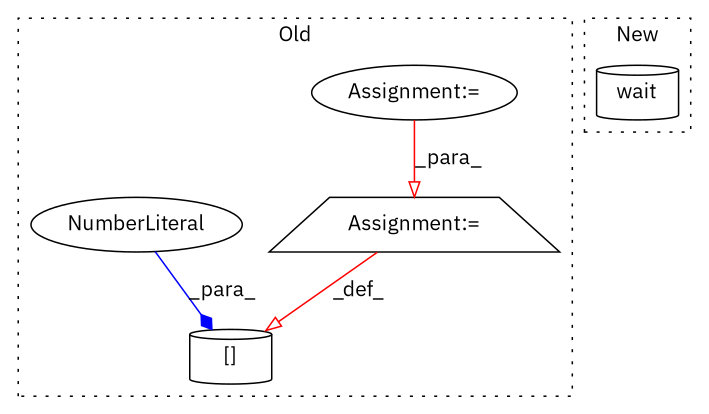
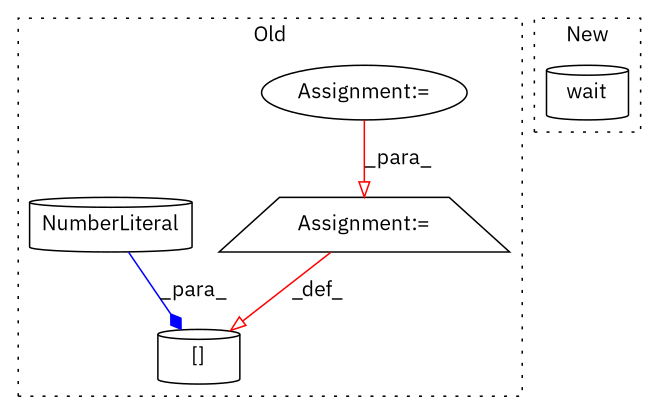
node "NumberLiteral": shape ellipse -> cylinder
